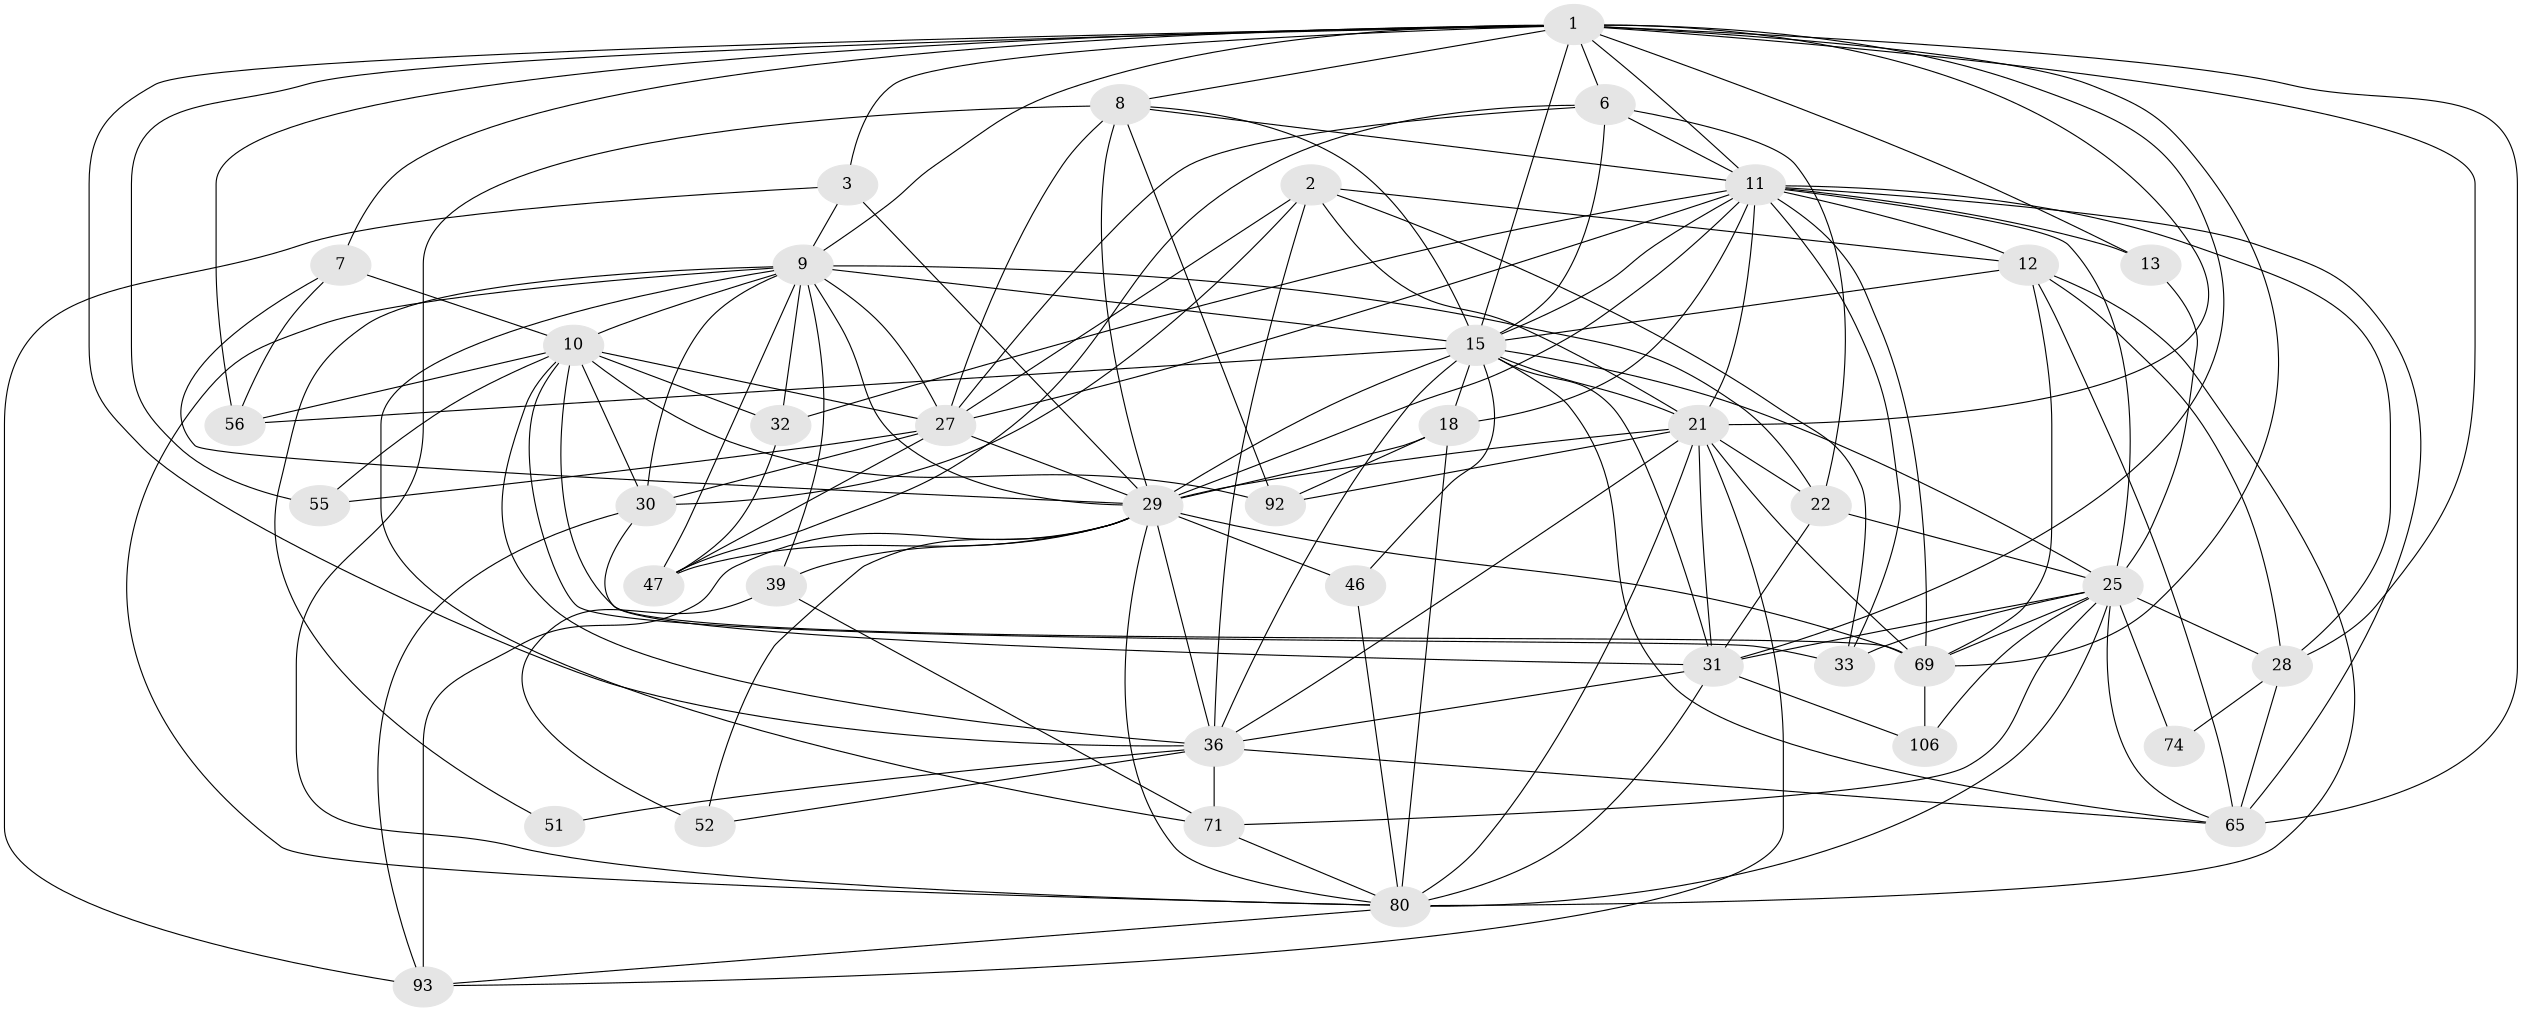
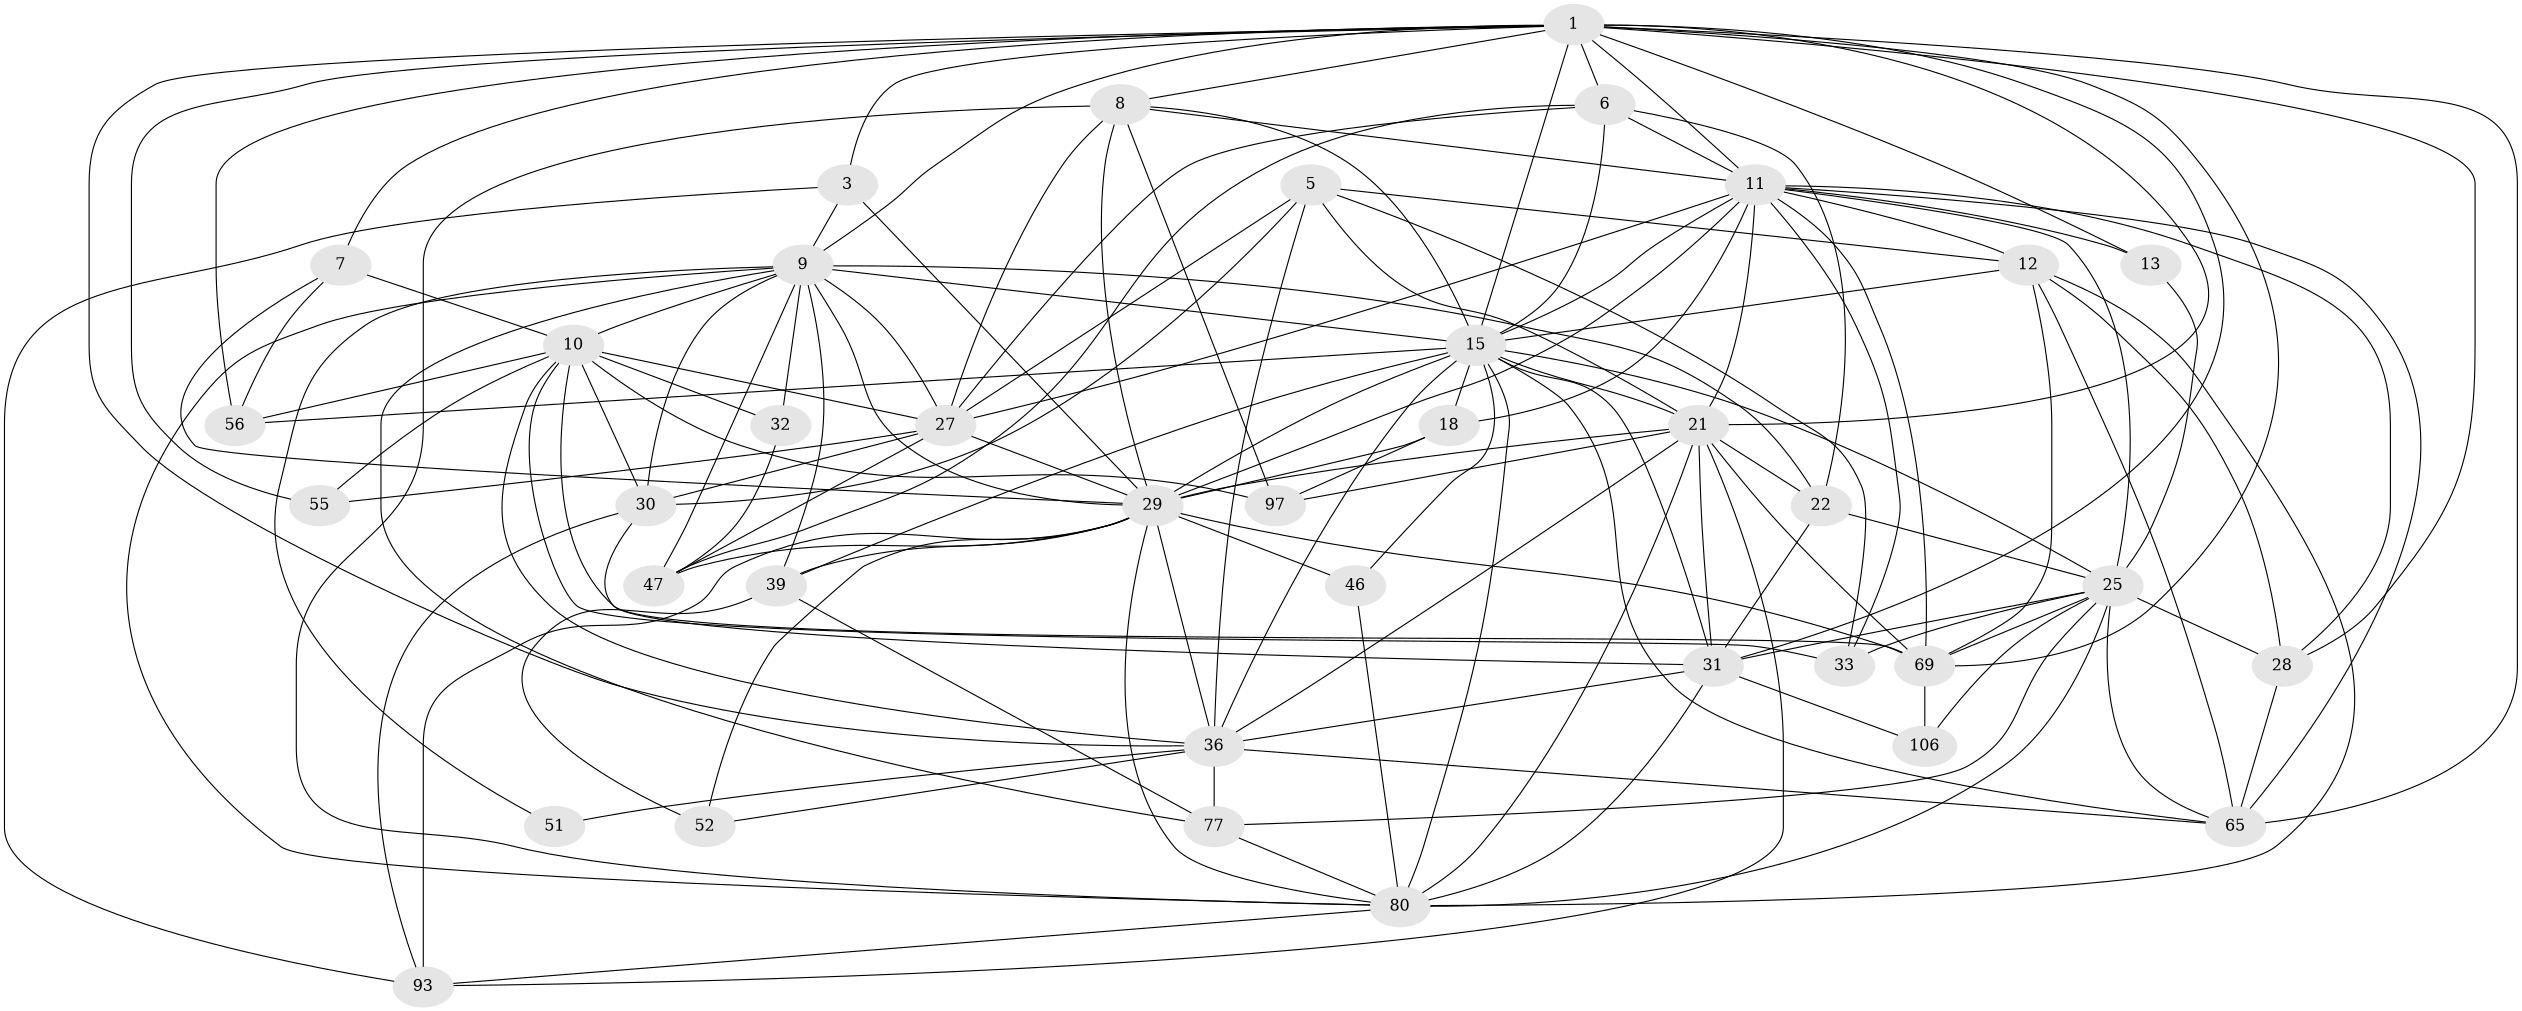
node "2": label "2" -> "5"
edge "11" -- "32": removed
edge "15" -- "39": added
node "92": label "92" -> "97"
edge "18" -- "80": now "15" -- "80"
node "74": removed
node "71": label "71" -> "77"
